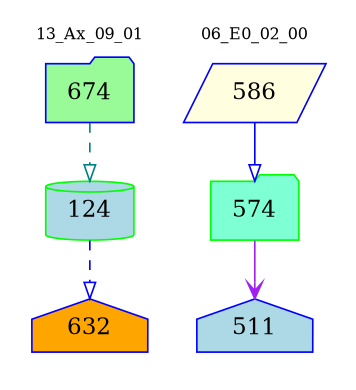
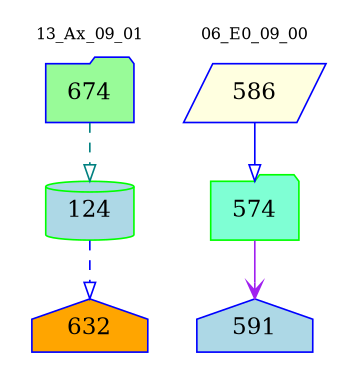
cluster "06_E0_02_00": label "06_E0_02_00" -> "06_E0_09_00"
node "511": label "511" -> "591"
